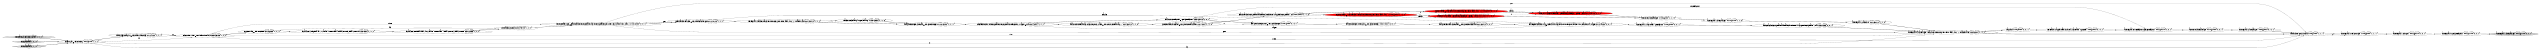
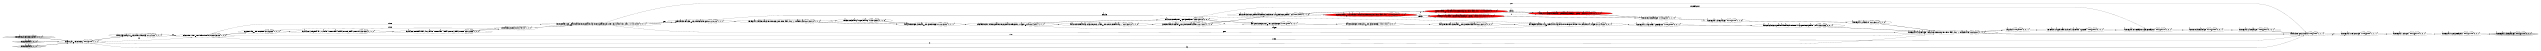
edge "Document doc = new Document()@@@6@@@['1', '1', '1']" -> "writer.addDocument(doc)@@@9@@@['1', '1', '1']": label "doc" -> "writer"
